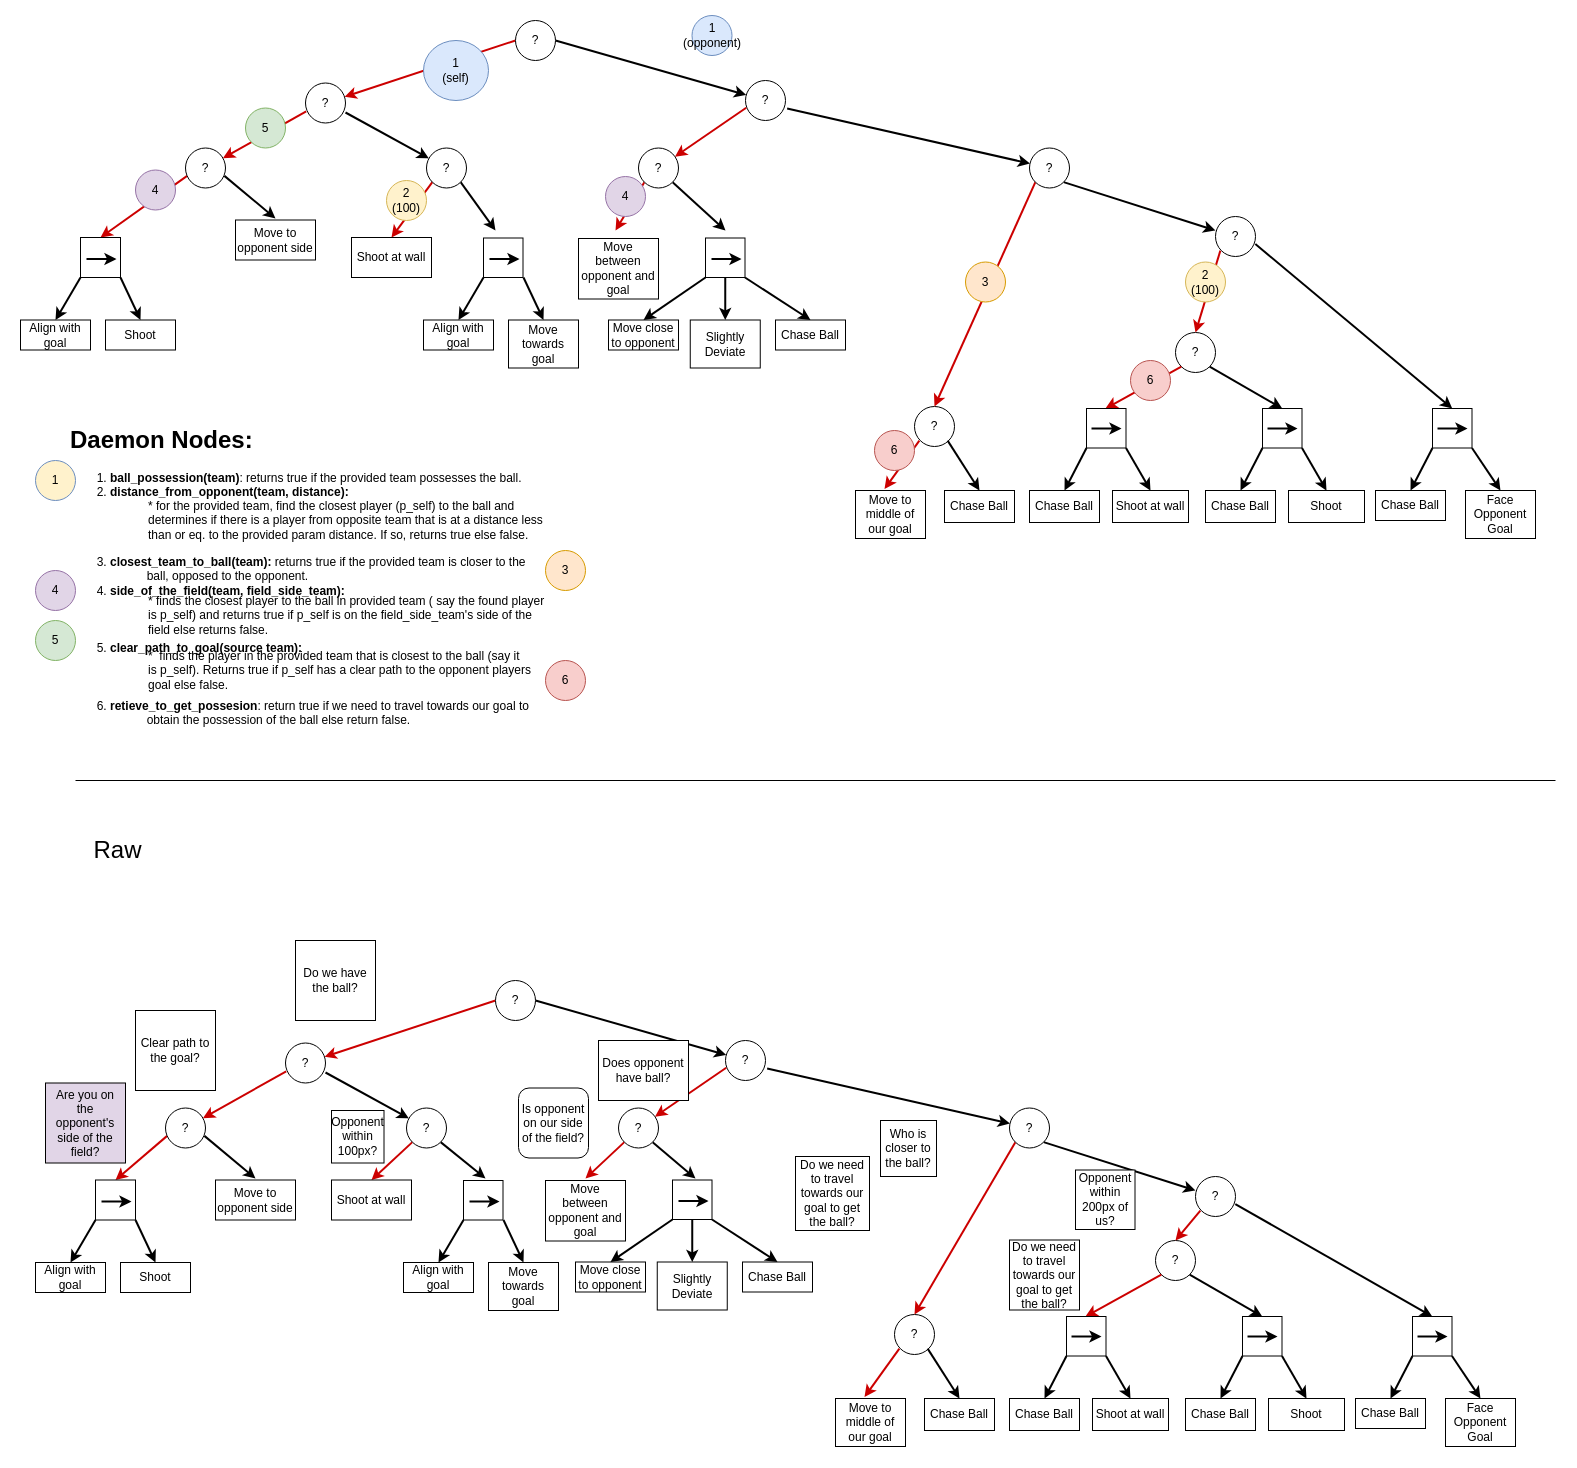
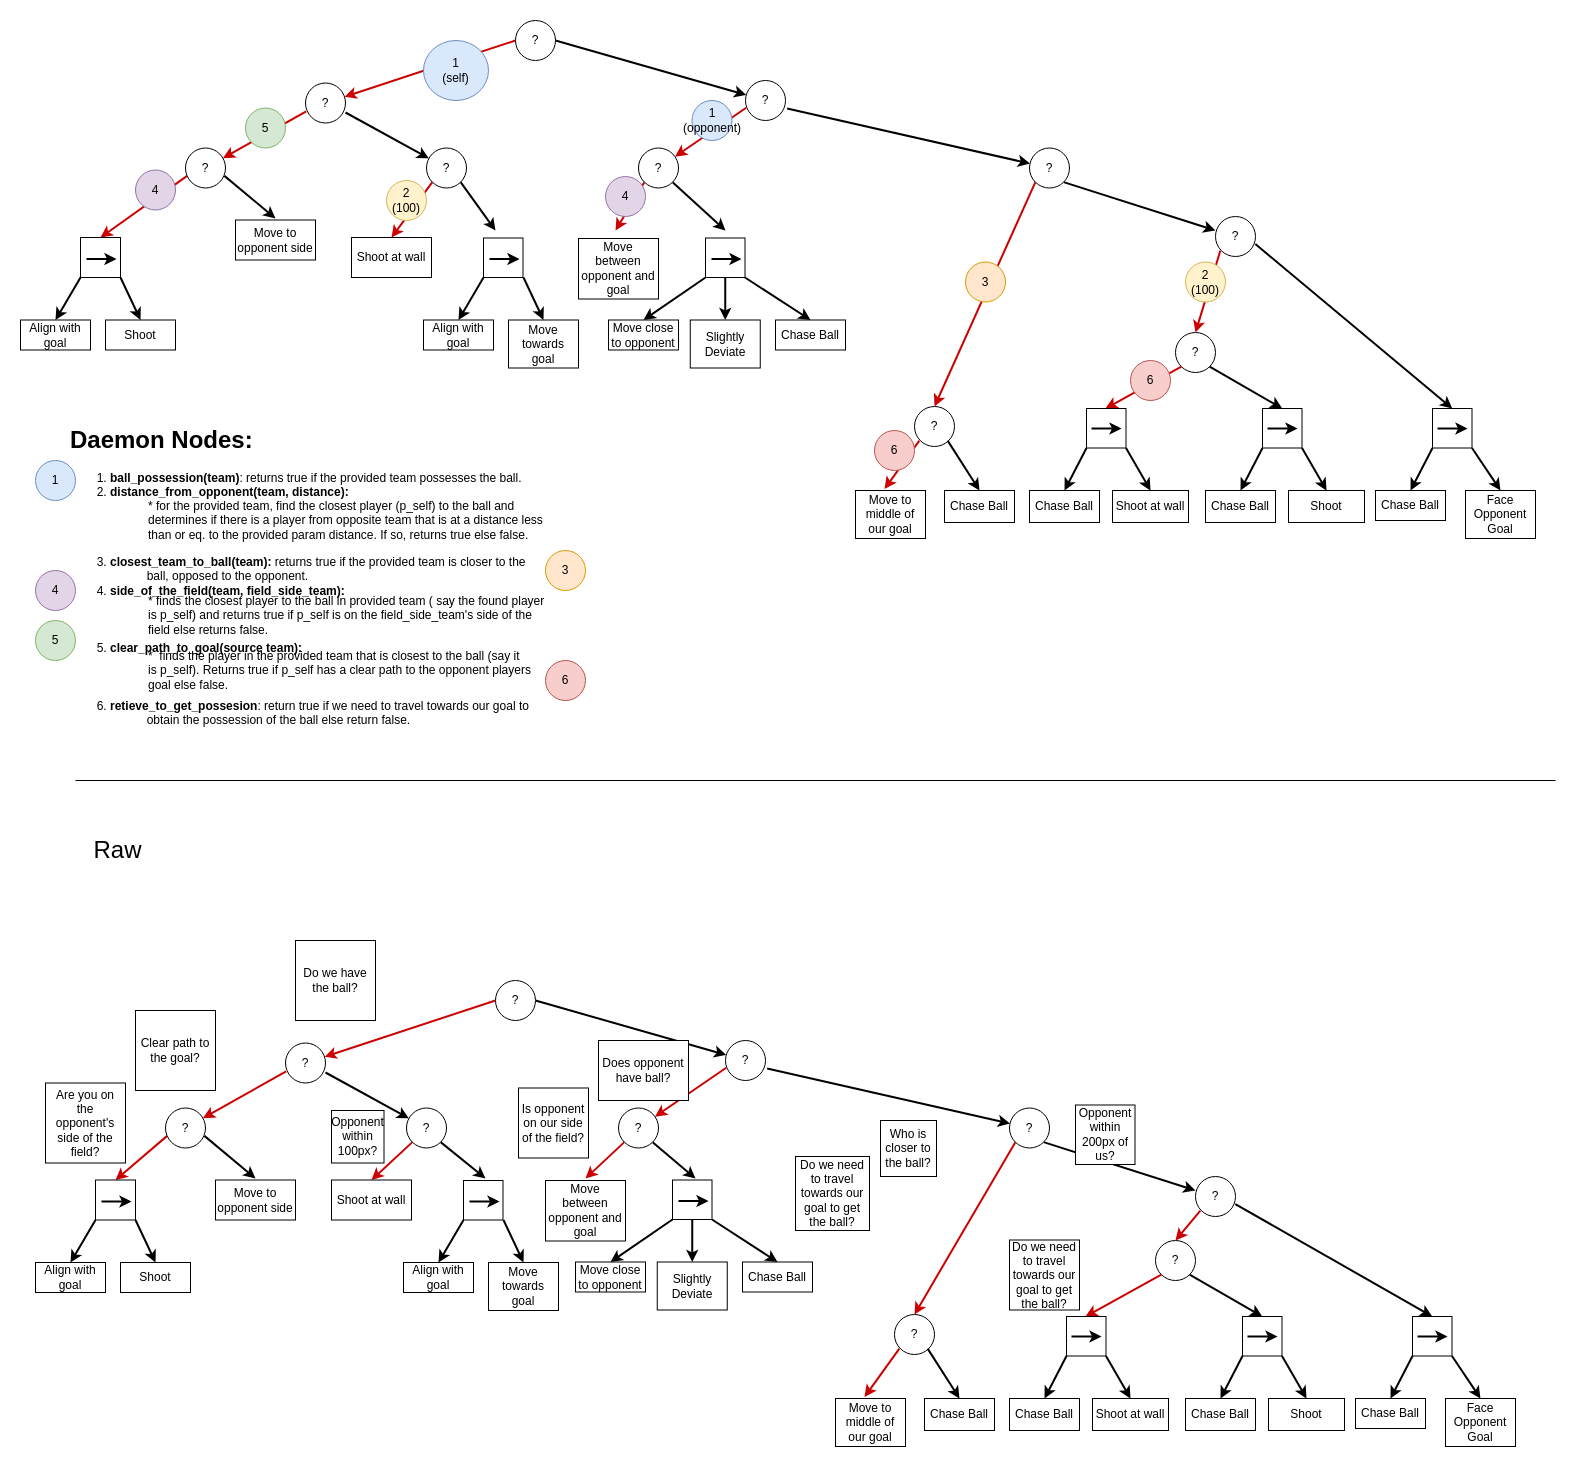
node "1 (opponent)": moved (712, 36) -> (712, 121)
node "1": fillcolor #fff2cc -> #dae8fc
node "Are you on the opponent's side of the field?": fillcolor #e1d5e7 -> #ffffff
node "Is opponent on our side of the field?": shape rounded rectangle -> rectangle
node "Opponent within 200px of us?": moved (1105, 1200) -> (1105, 1135)
